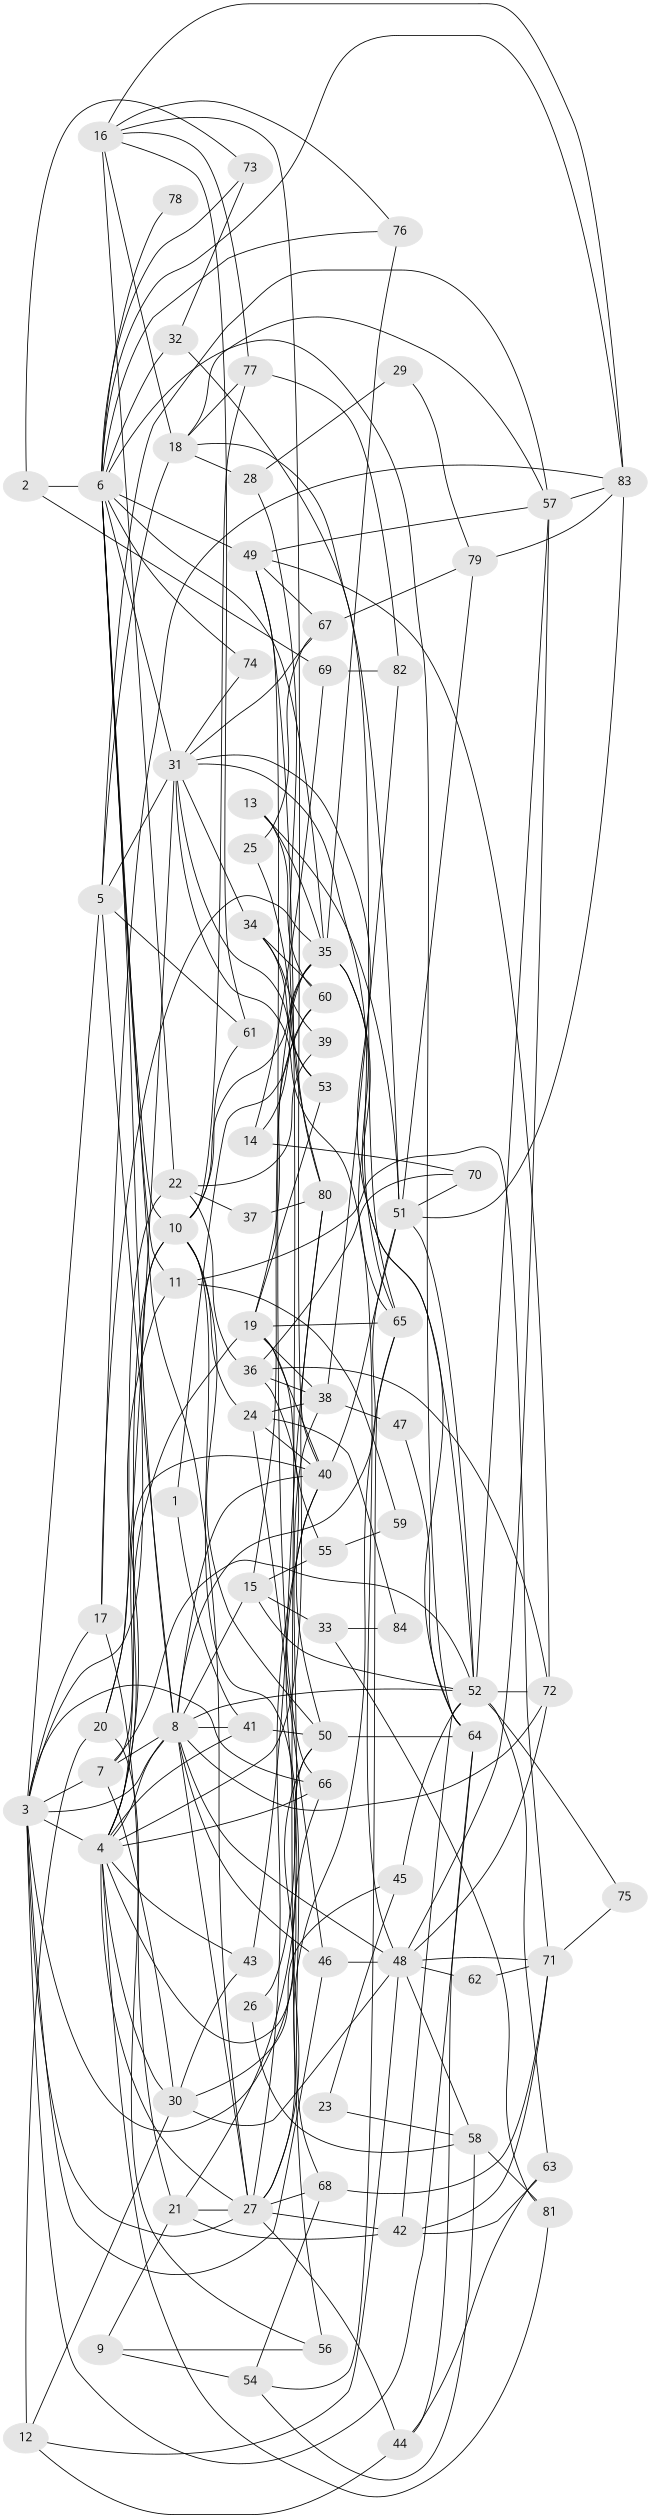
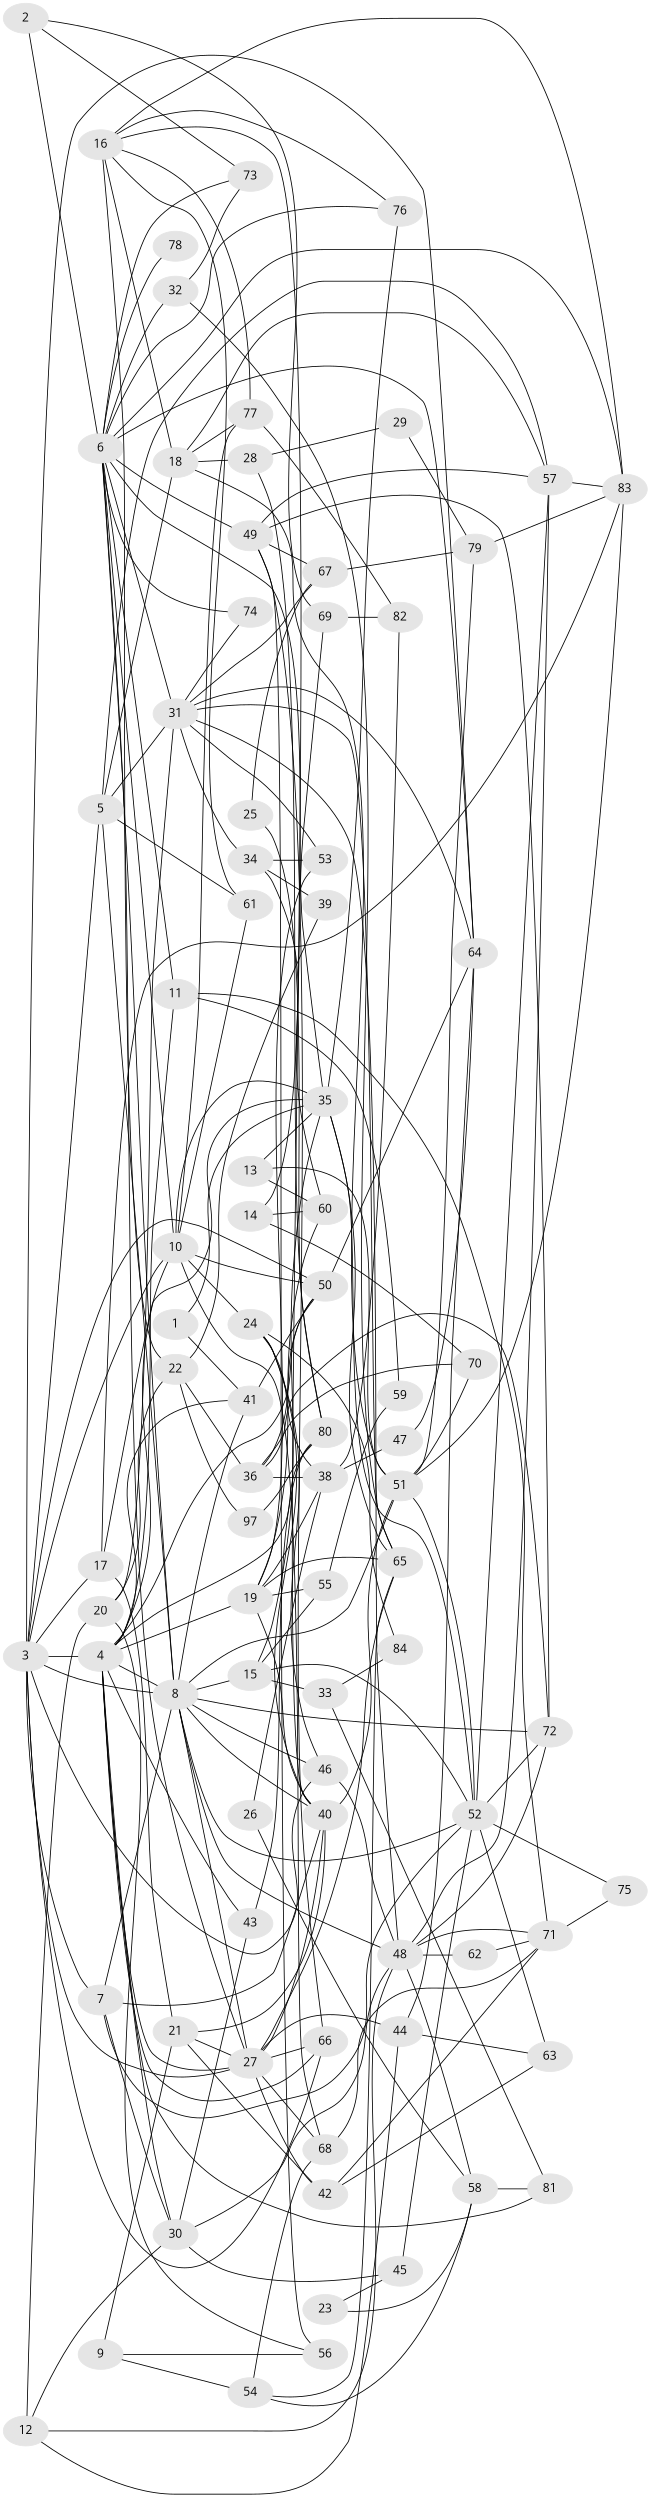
node "37": label "37" -> "97"
edge "52" -- "42": removed
